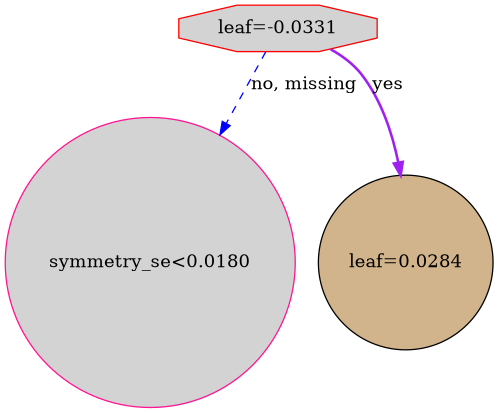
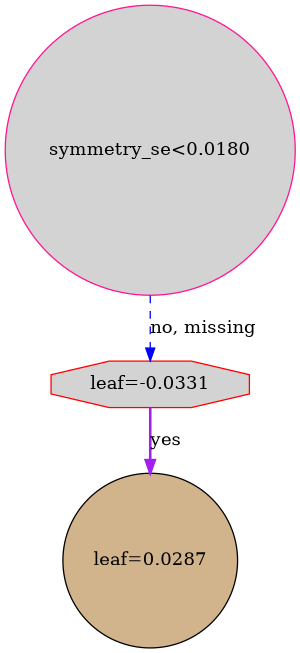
edge "leaf=-0.0331" -> "symmetry_se<0.0180": reversed
node "leaf=0.0284": label "leaf=0.0284" -> "leaf=0.0287"
